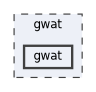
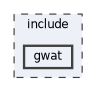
cluster "gwat": label "gwat" -> "include"
